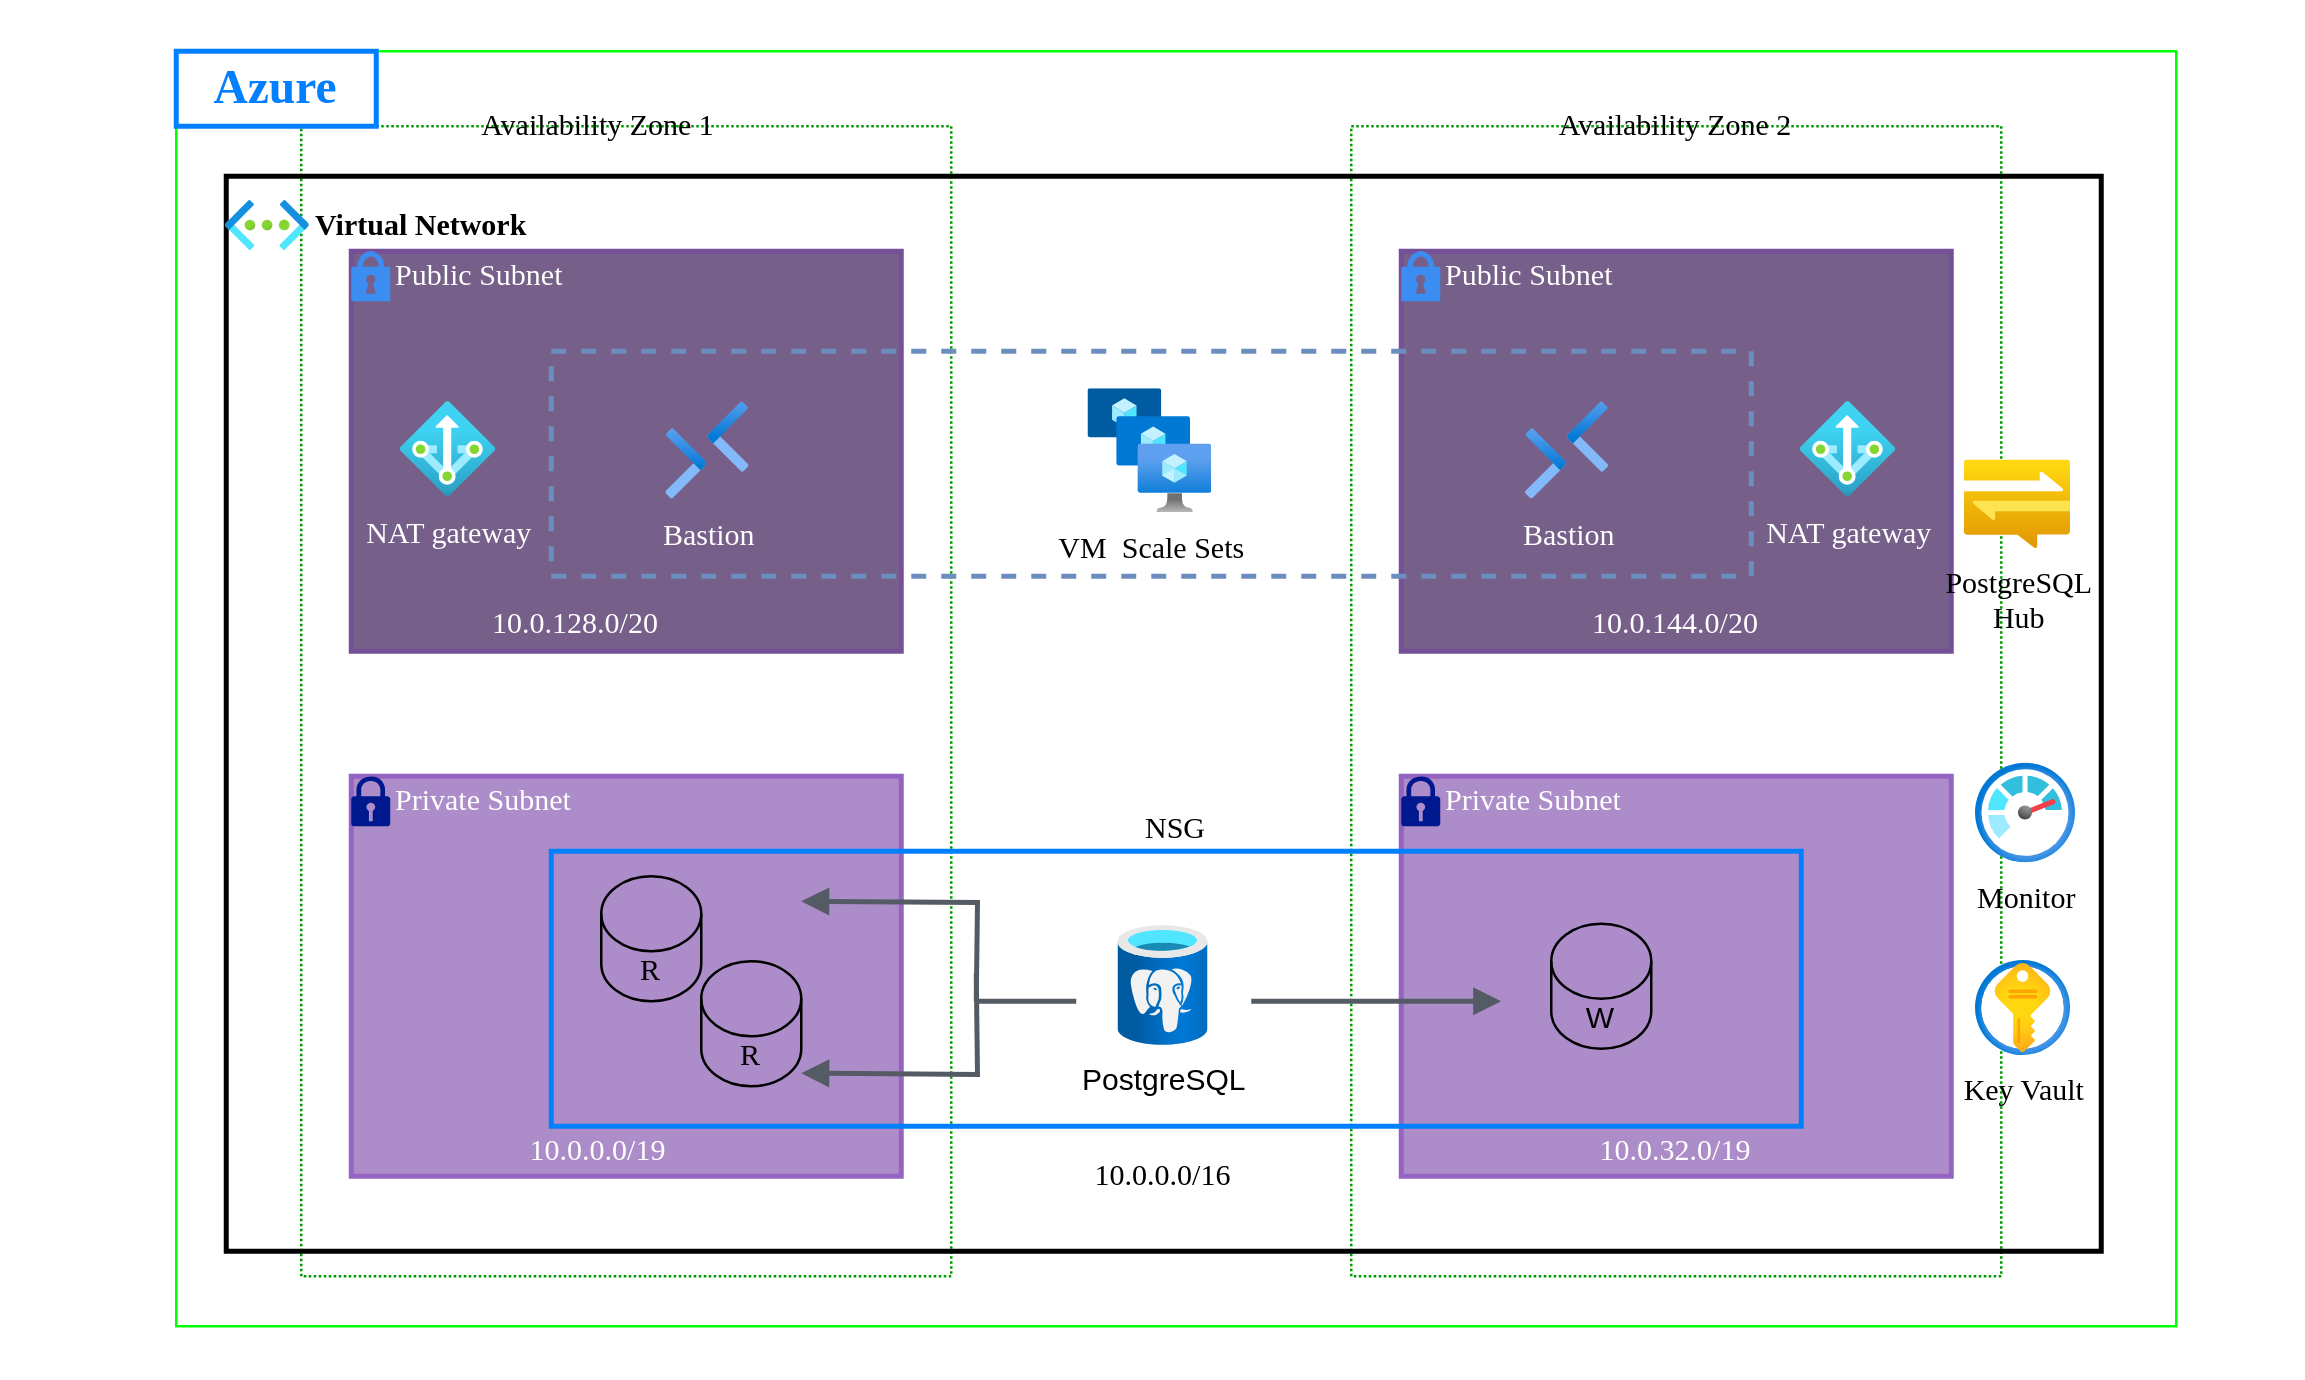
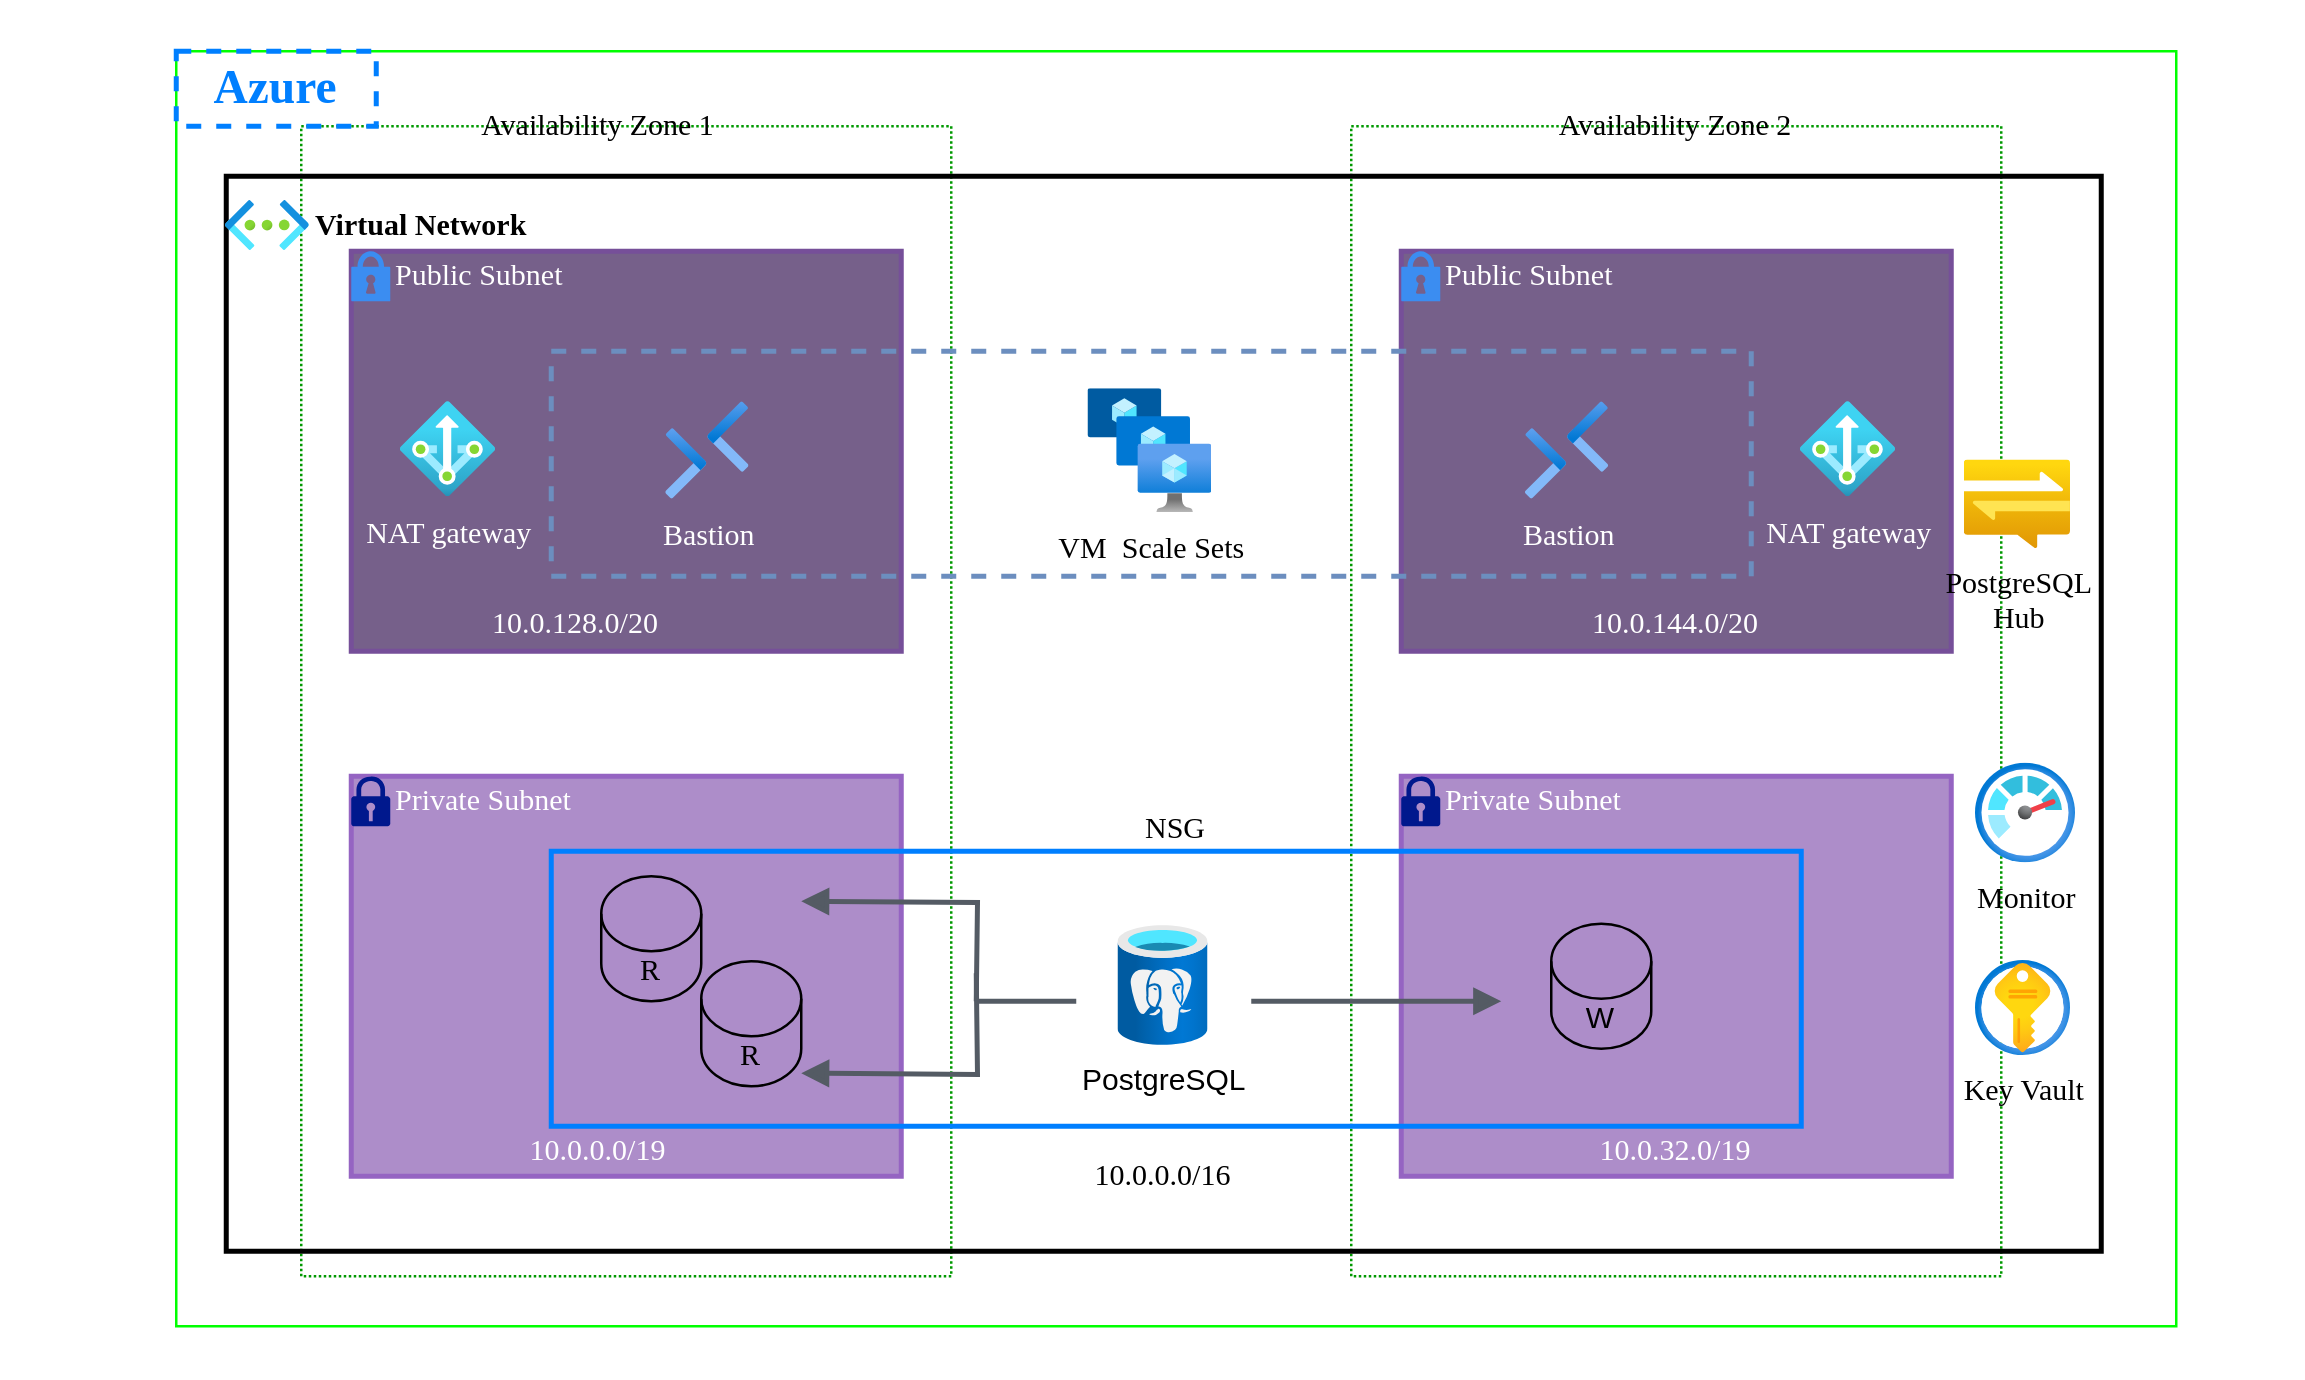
node "Azure": style solid -> dashed
